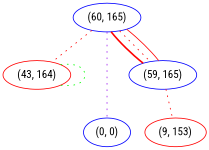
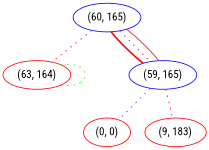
node "(43, 164)": label "(43, 164)" -> "(63, 164)"
edge "(60, 165)" -- "(0, 0)": now "(59, 165)" -- "(0, 0)"
node "(0, 0)": color blue -> red
node "(9, 153)": label "(9, 153)" -> "(9, 183)"
